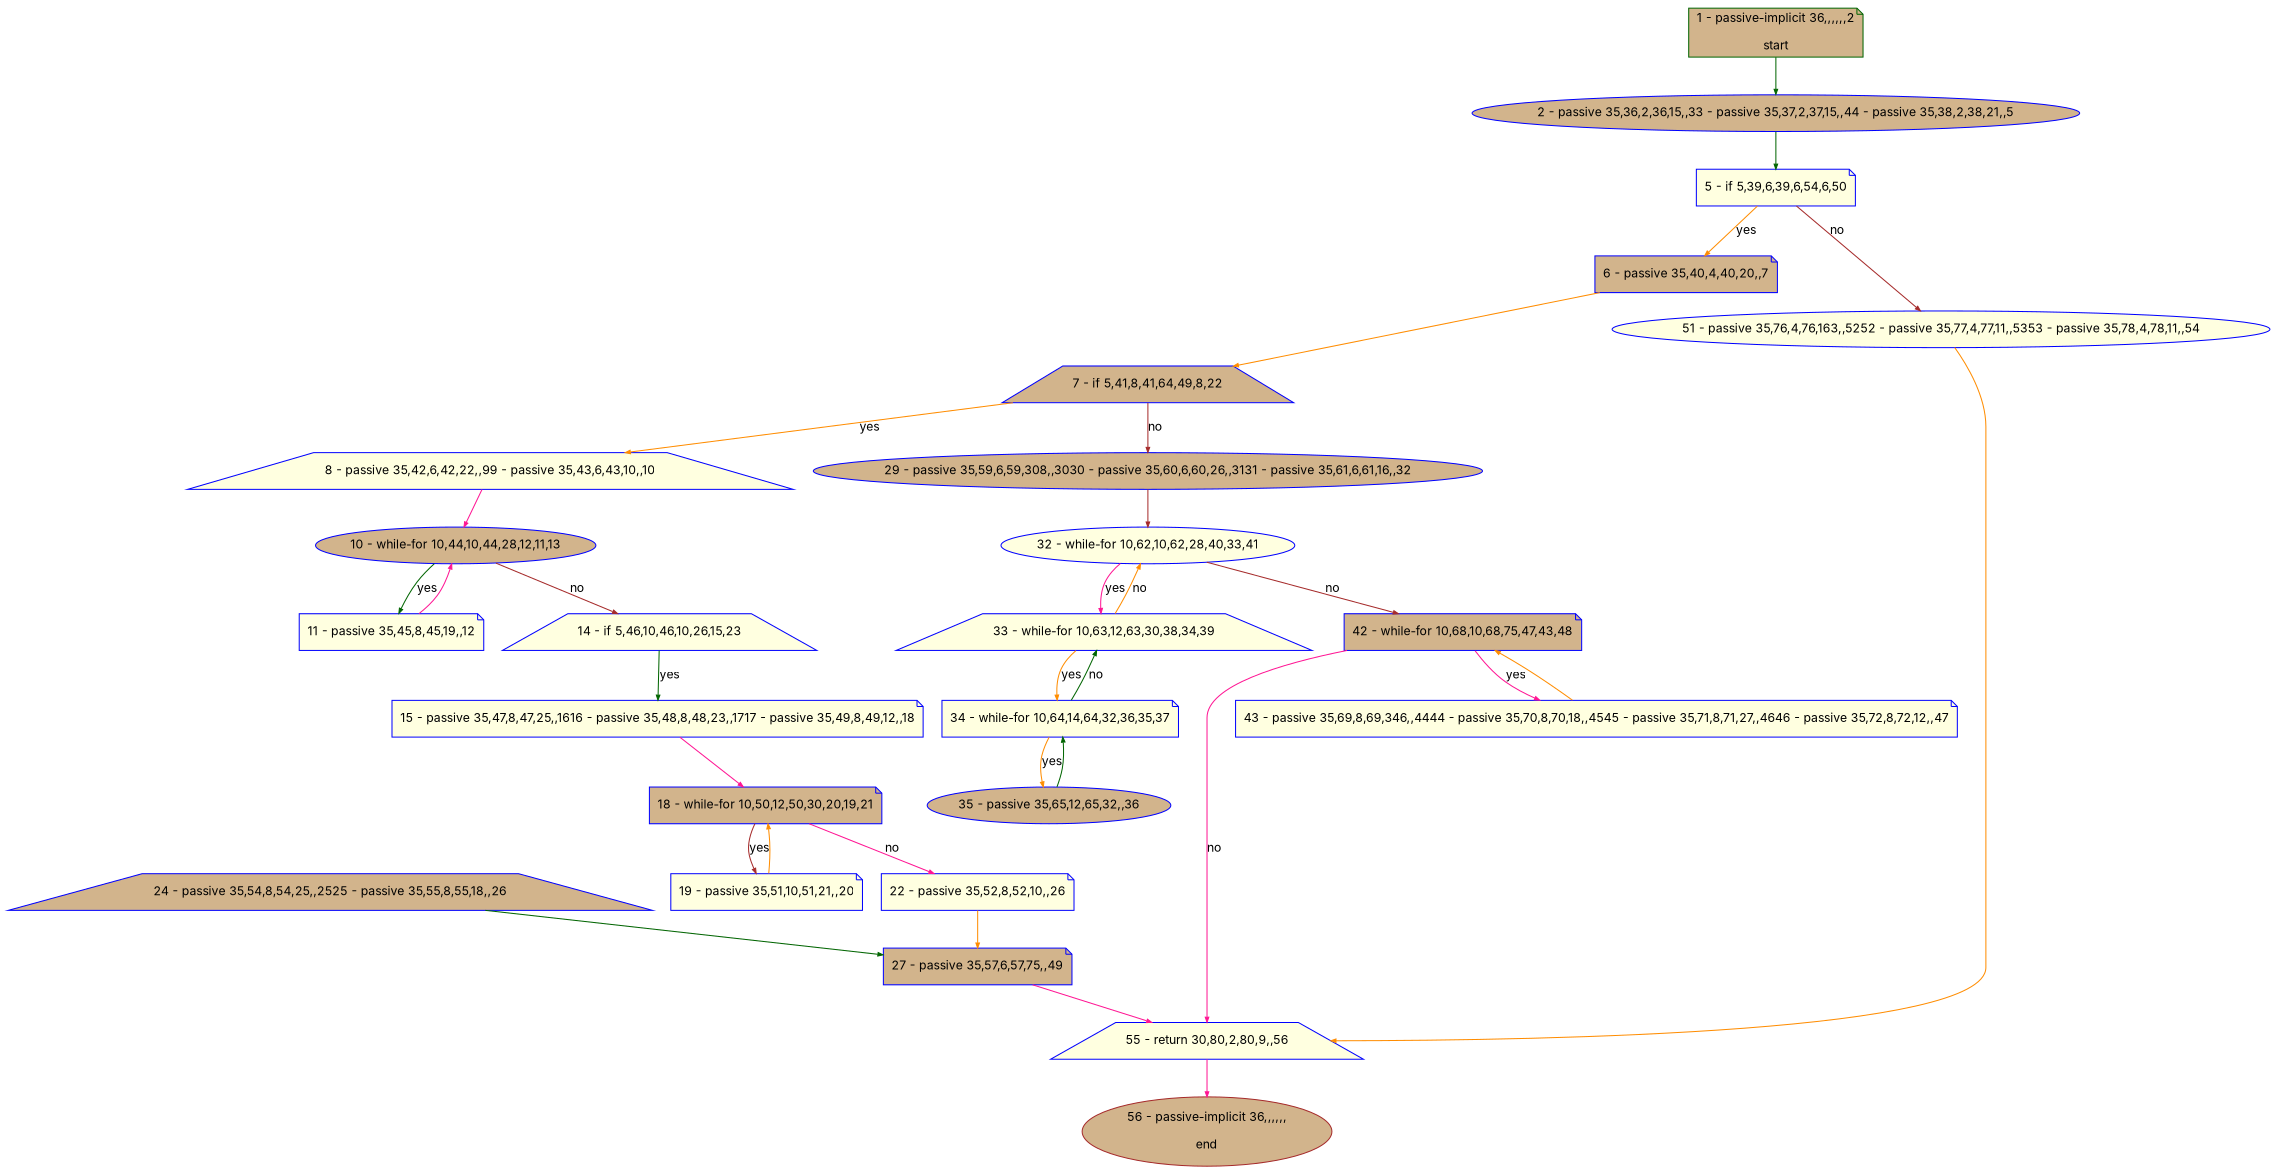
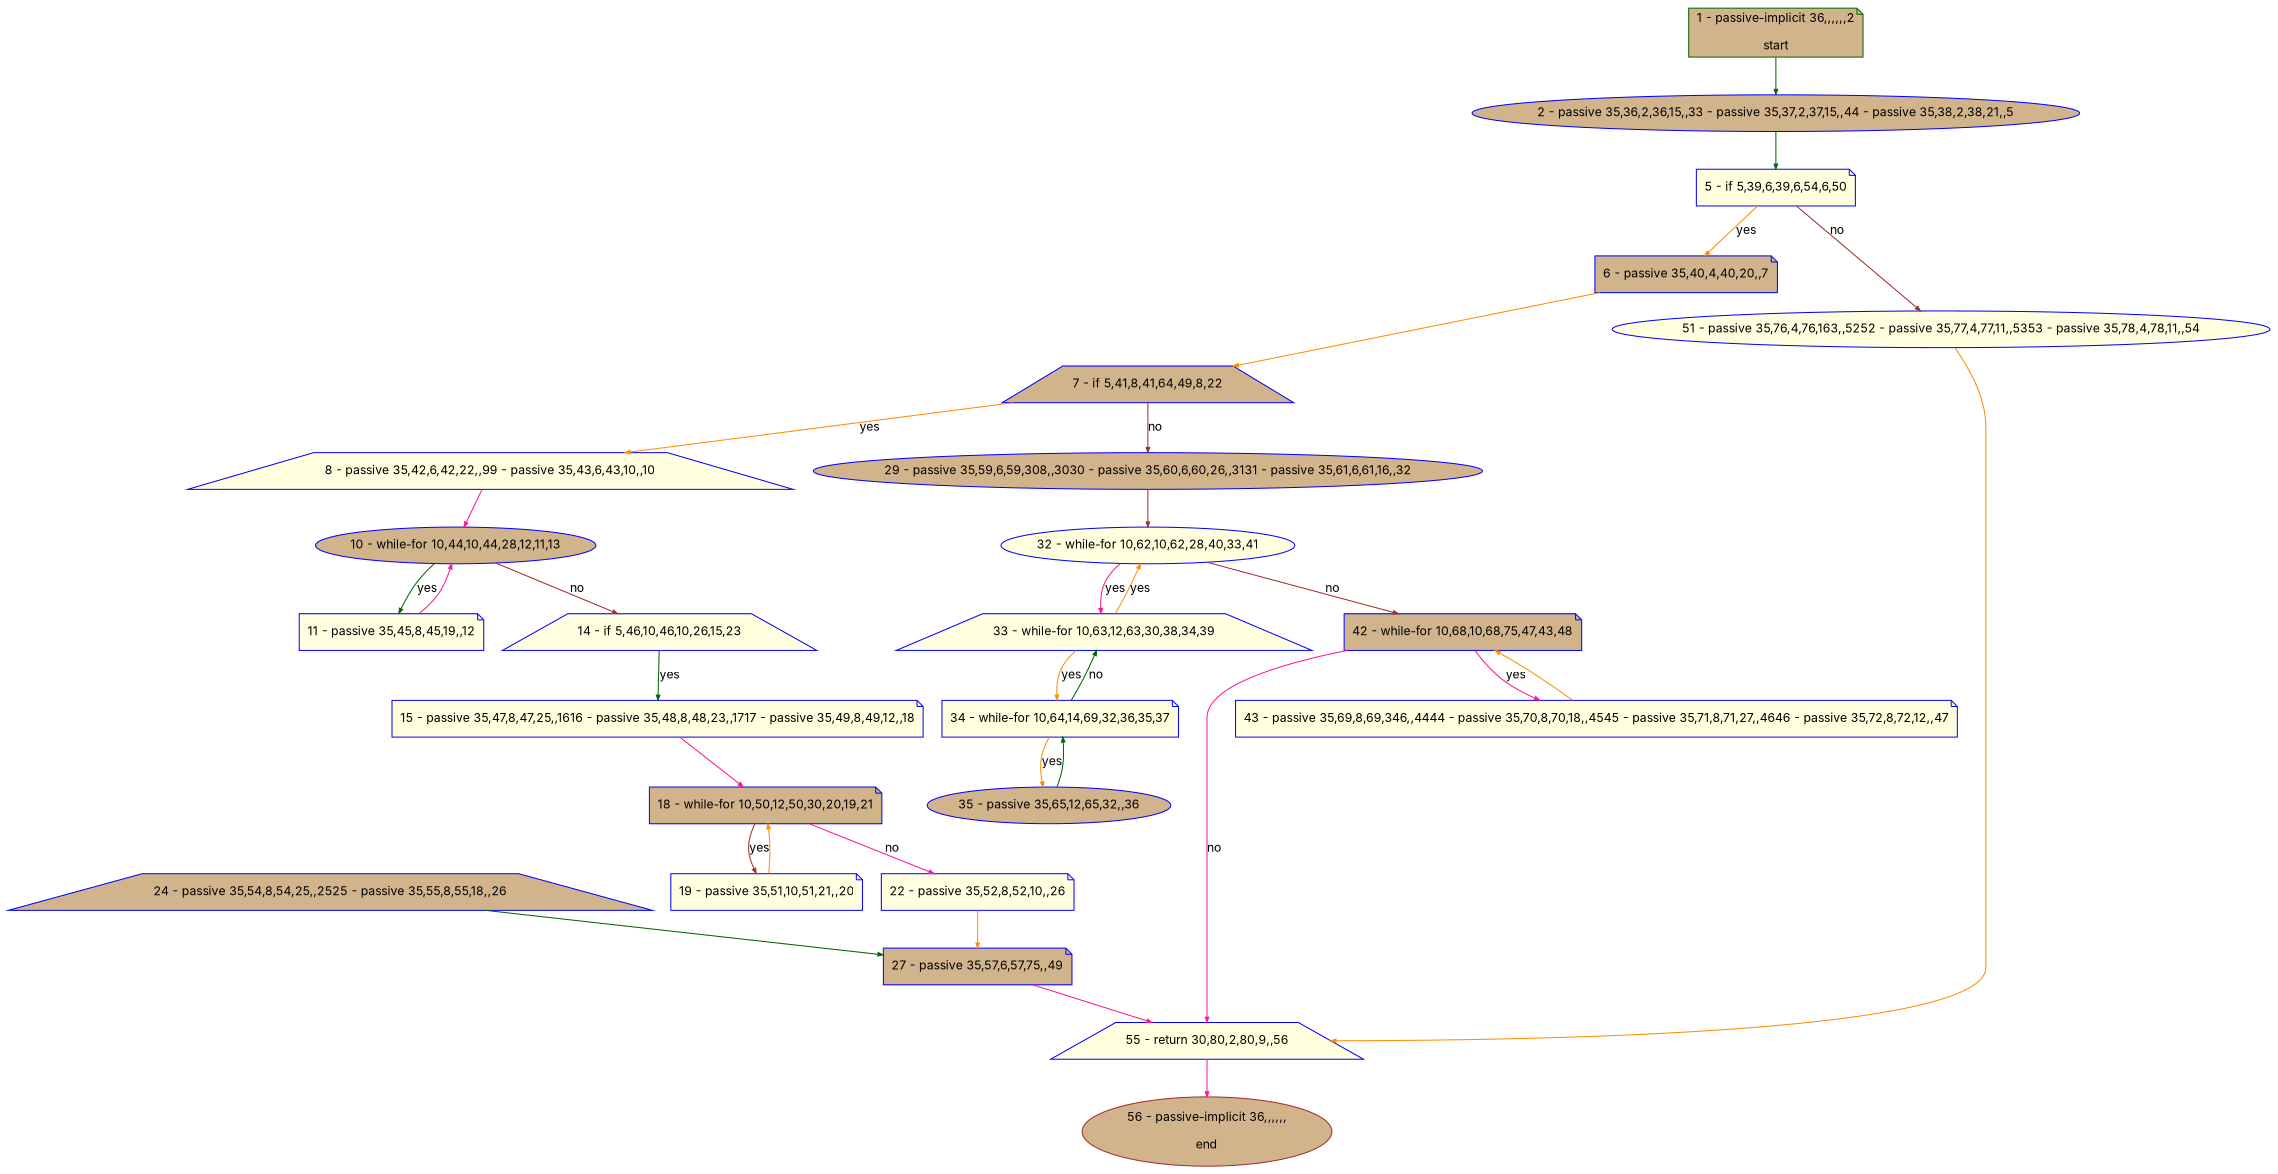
edge "33 - while-for 10,63,12,63,30,38,34,39" -> "32 - while-for 10,62,10,62,28,40,33,41": label "no" -> "yes"
node "34 - while-for 10,64,14,64,32,36,35,37": label "34 - while-for 10,64,14,64,32,36,35,37" -> "34 - while-for 10,64,14,69,32,36,35,37"
